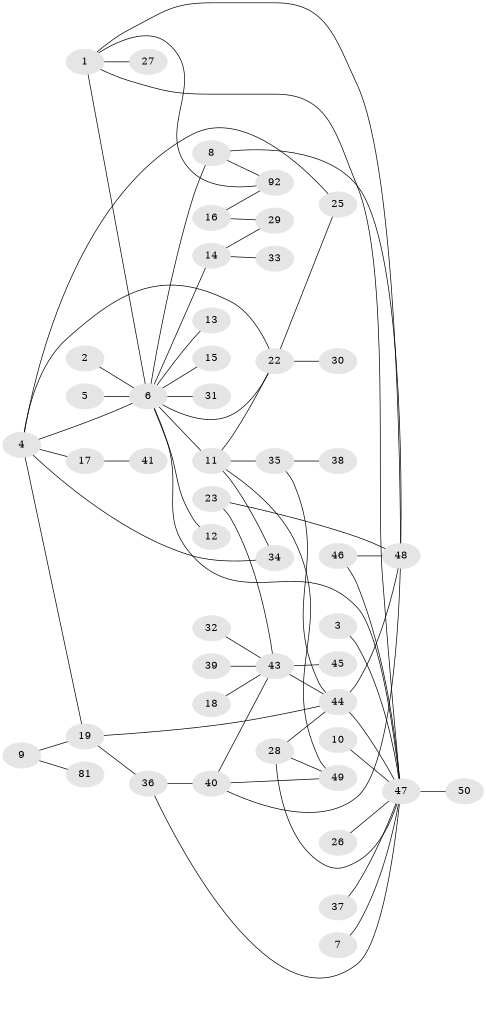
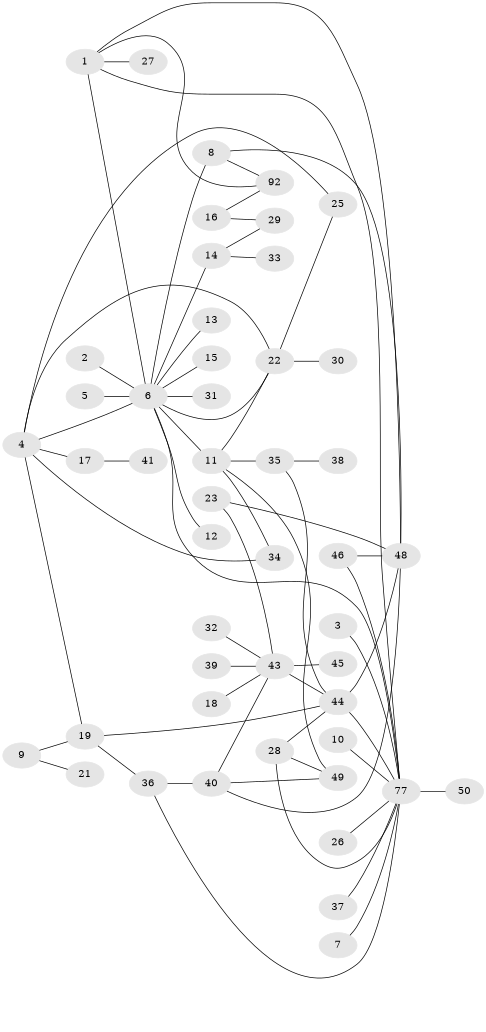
node "81": label "81" -> "21"
node "47": label "47" -> "77"
